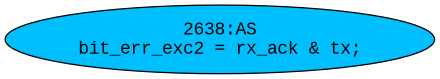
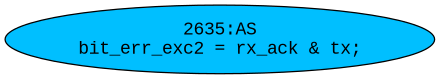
node "2638:AS bit_err_exc2 = rx_ack & tx;": label "2638:AS bit_err_exc2 = rx_ack & tx;" -> "2635:AS bit_err_exc2 = rx_ack & tx;"
